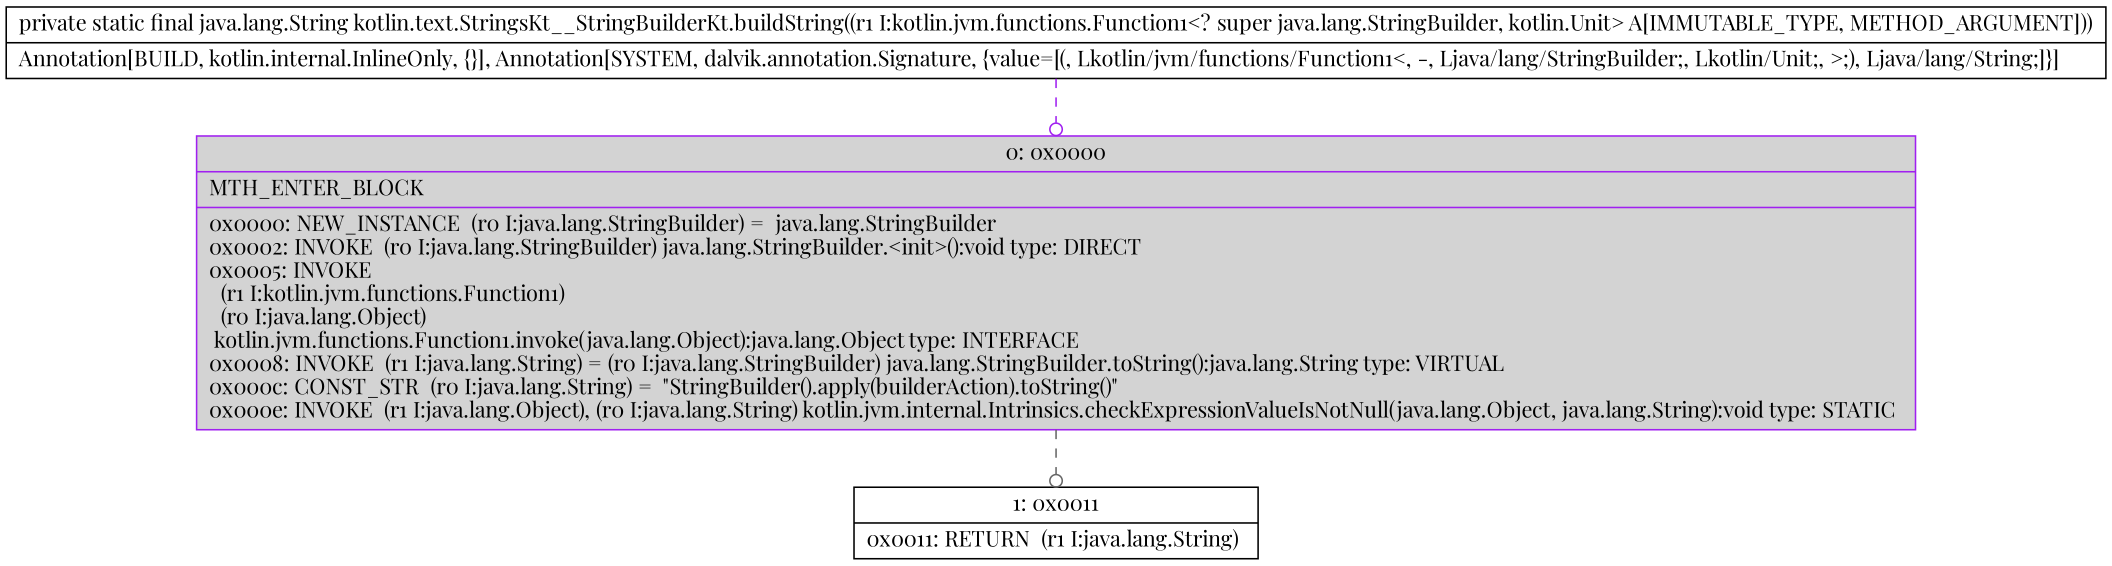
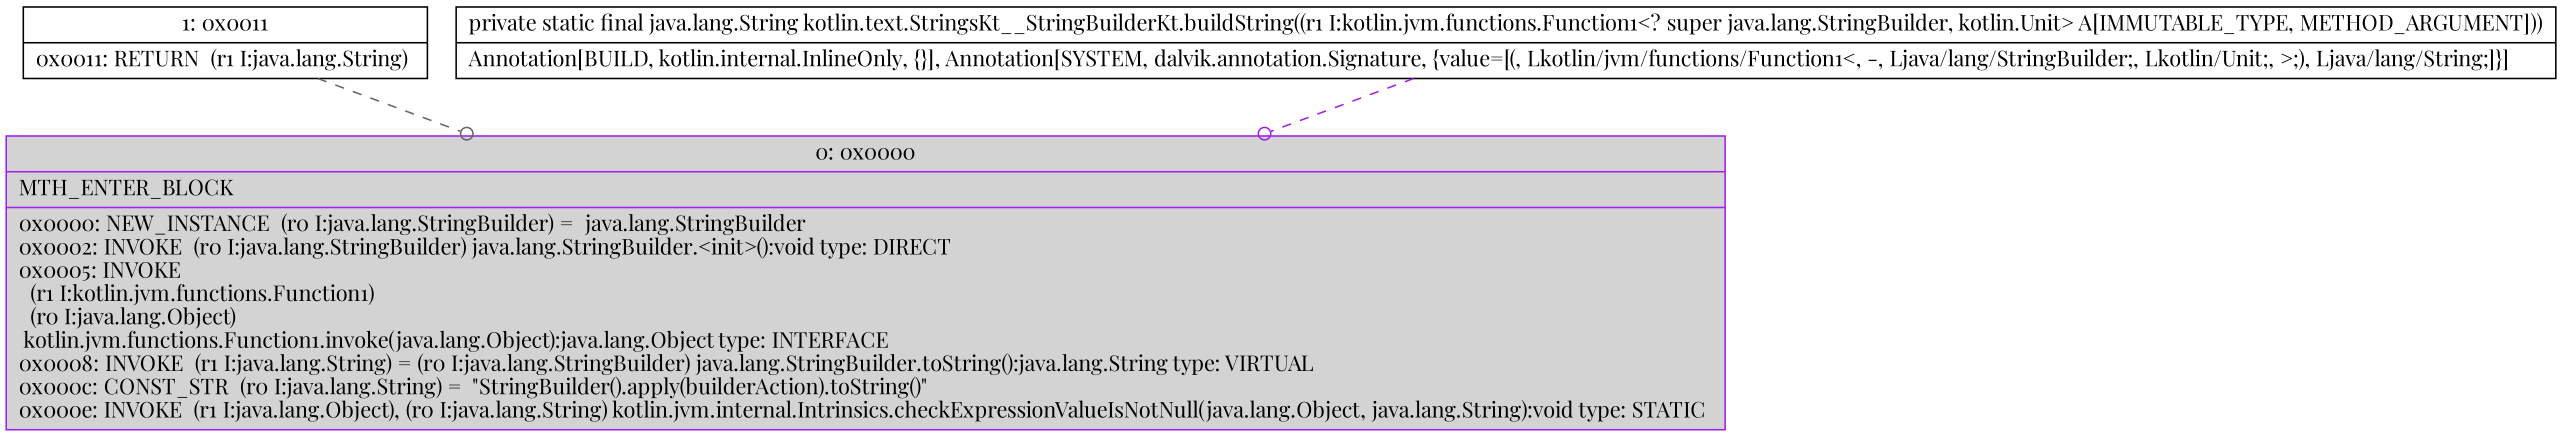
edge "0: 0x0000" -> "1: 0x0011": reversed
